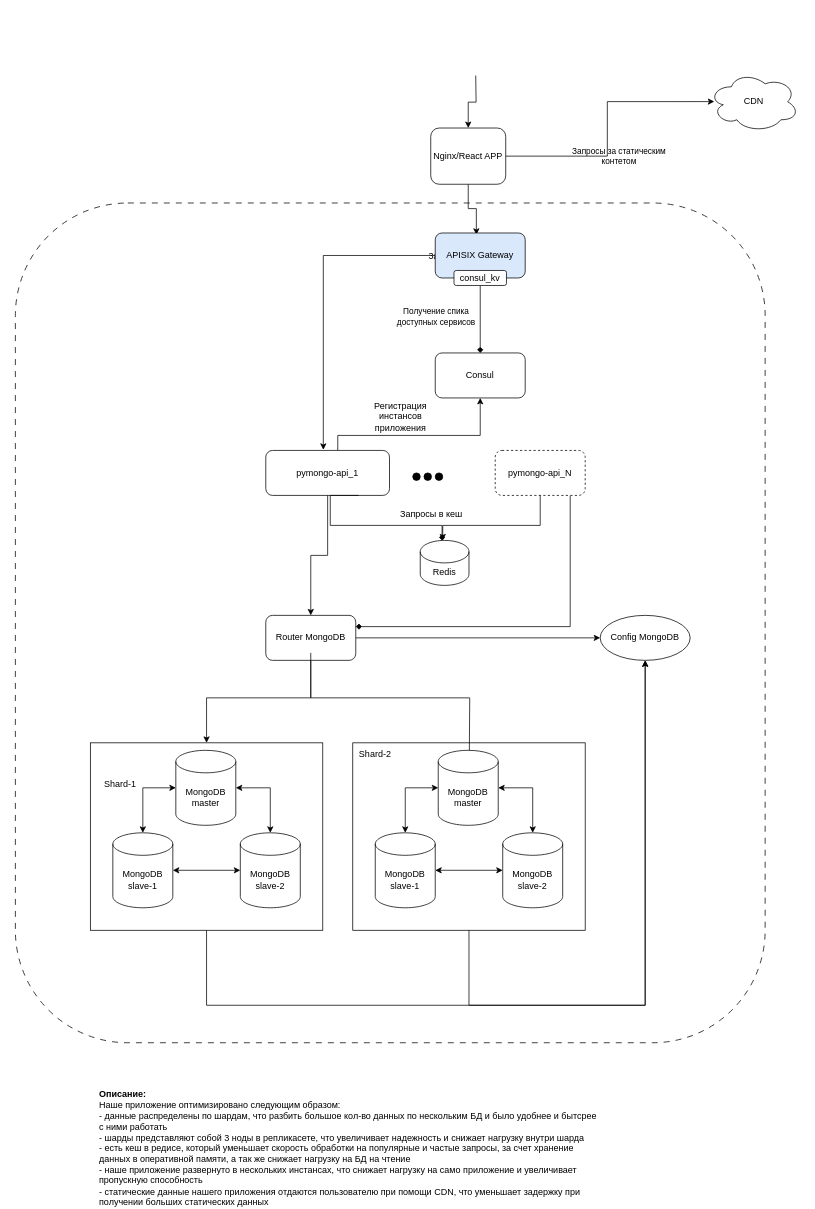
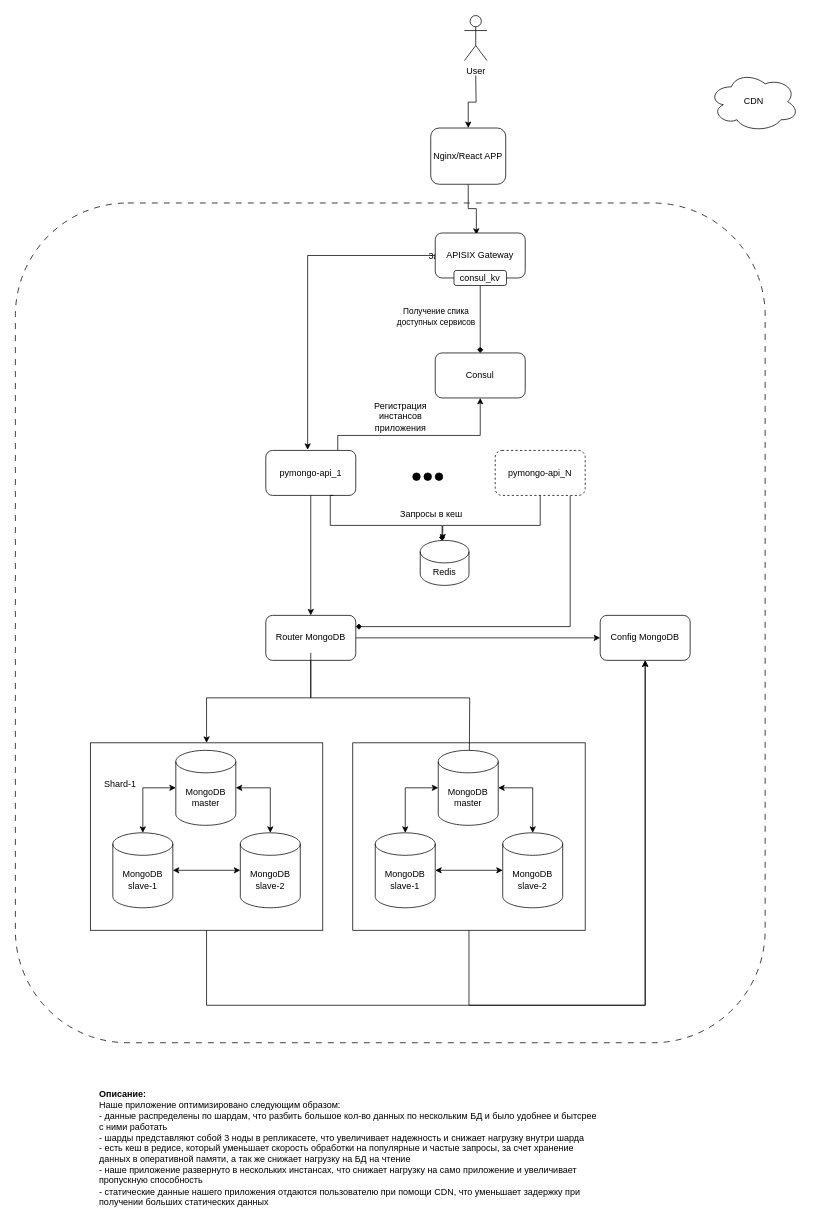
node "User": added
edge "Nginx/React APP" -> "CDN": removed, label "Запросы за статическим контетом"
node "APISIX Gateway": fillcolor #dae8fc -> #ffffff
node "pymongo-api_1": size 124x45 -> 90x45
node "Config MongoDB": shape ellipse -> rounded rectangle
node "Shard-2": removed
